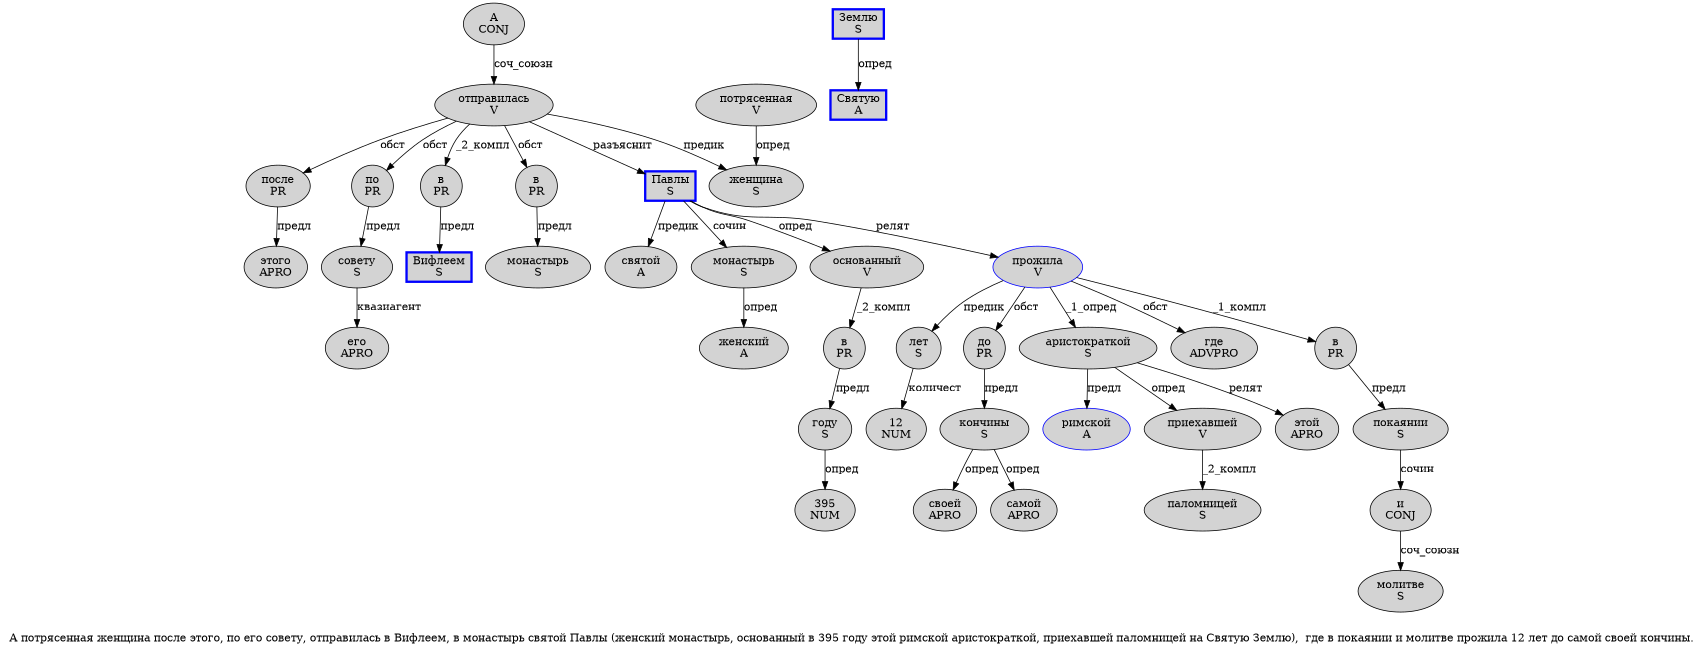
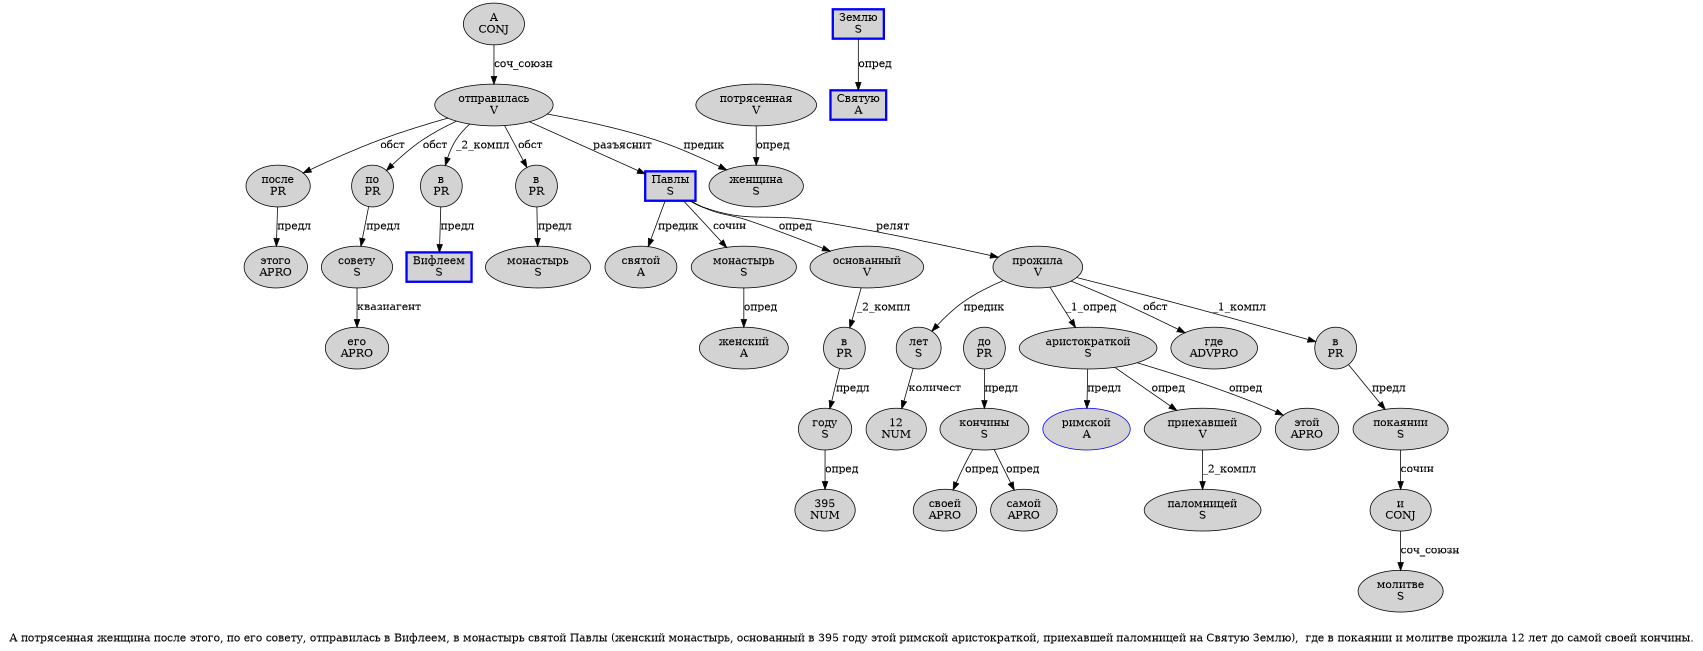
node "прожила V": color blue -> black
edge "прожила V" -> "до PR": removed, label "обст"
edge "аристократкой S" -> "этой APRO": label "релят" -> "опред"
